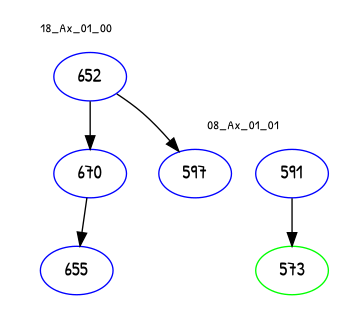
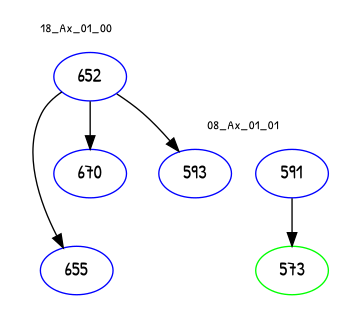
node "597": label "597" -> "593"
edge "670" -> "655": now "652" -> "655"
